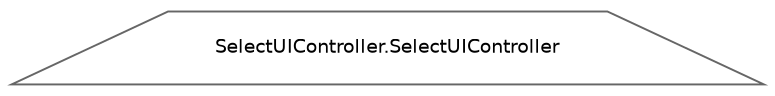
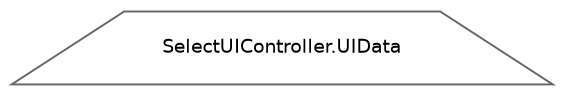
node "SelectUIController.SelectUIController": label "SelectUIController.SelectUIController" -> "SelectUIController.UIData"
